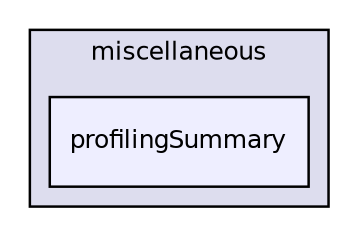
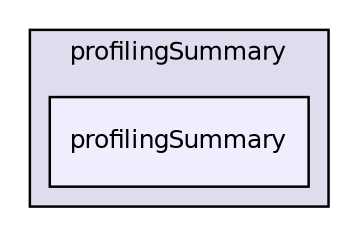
cluster "miscellaneous": label "miscellaneous" -> "profilingSummary"
